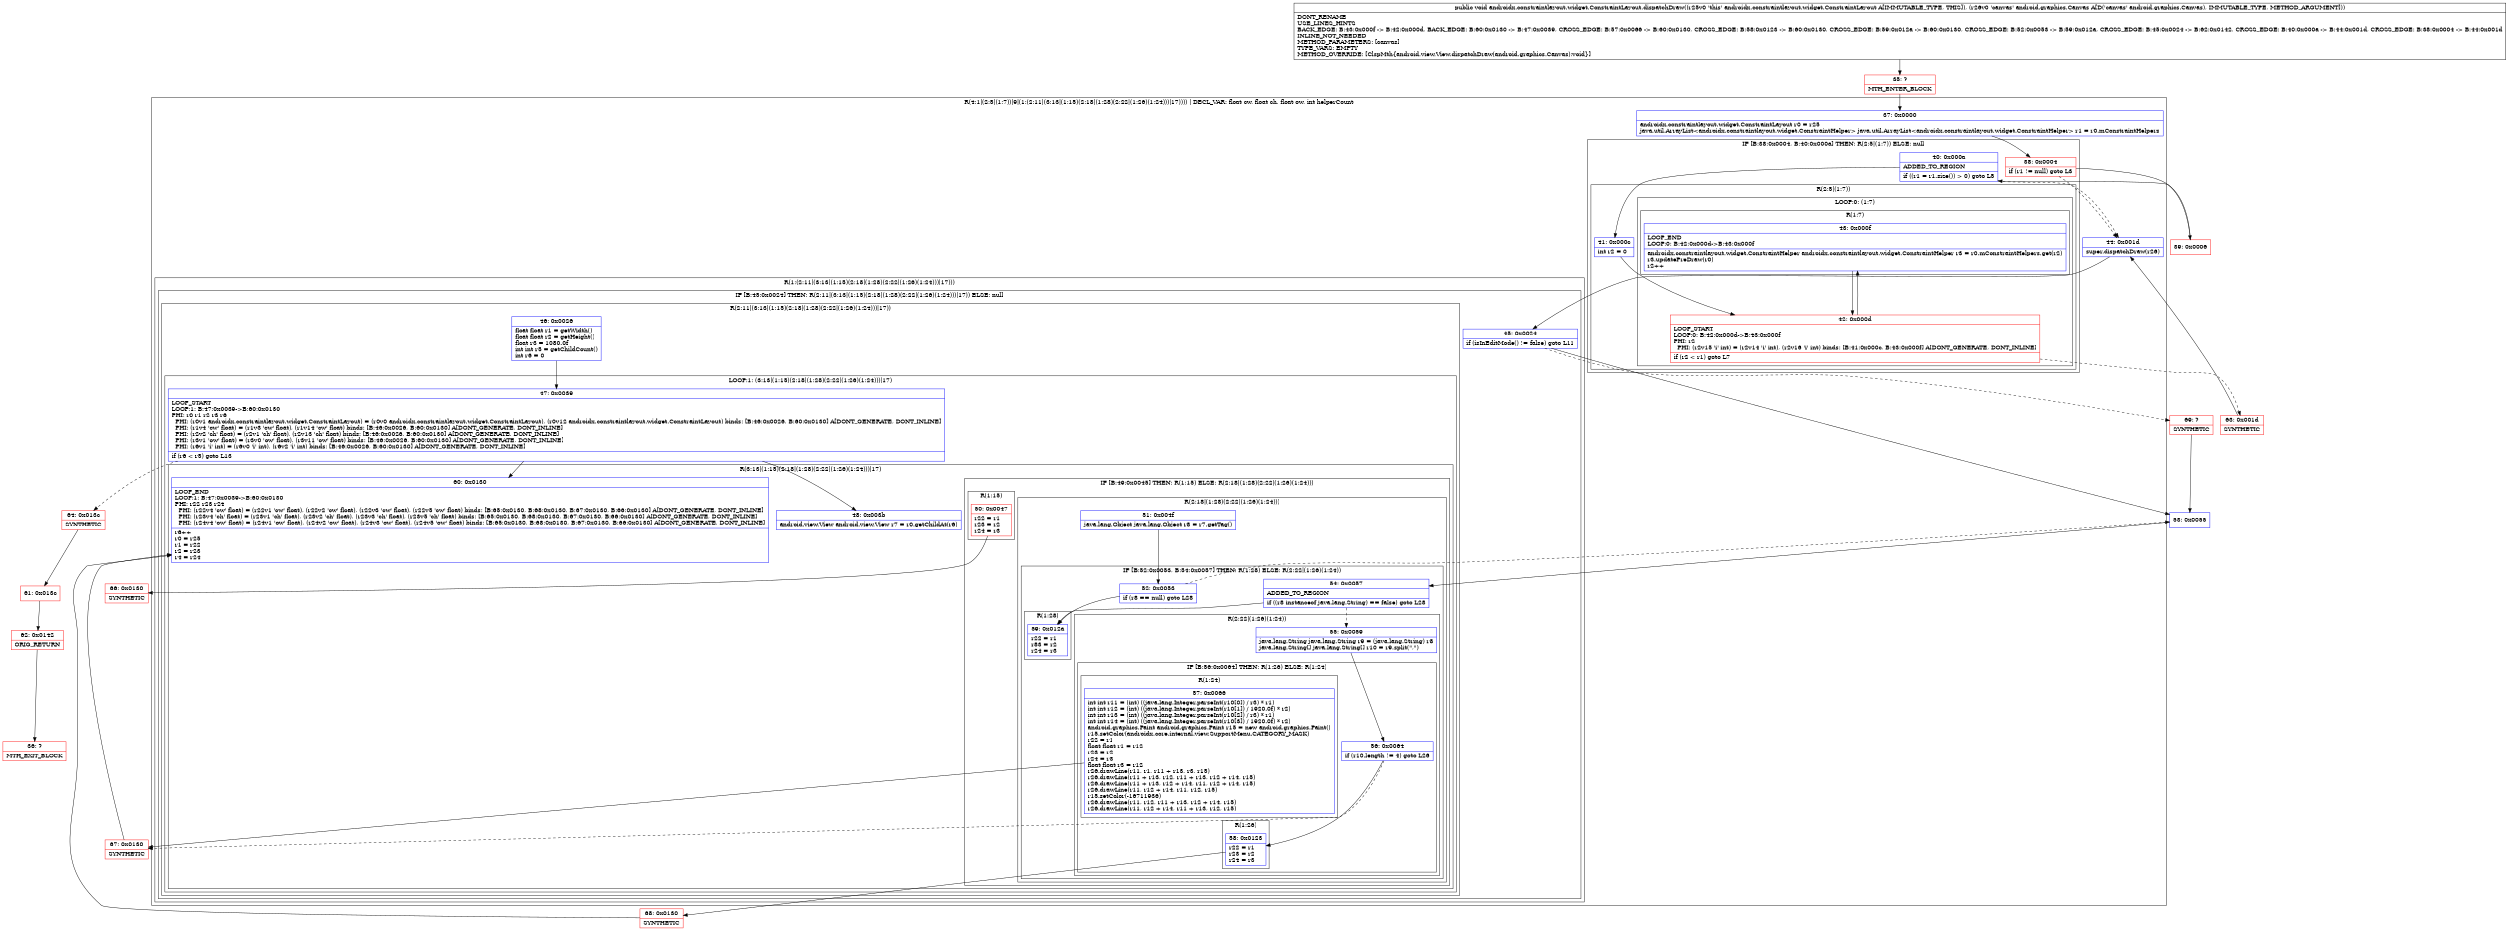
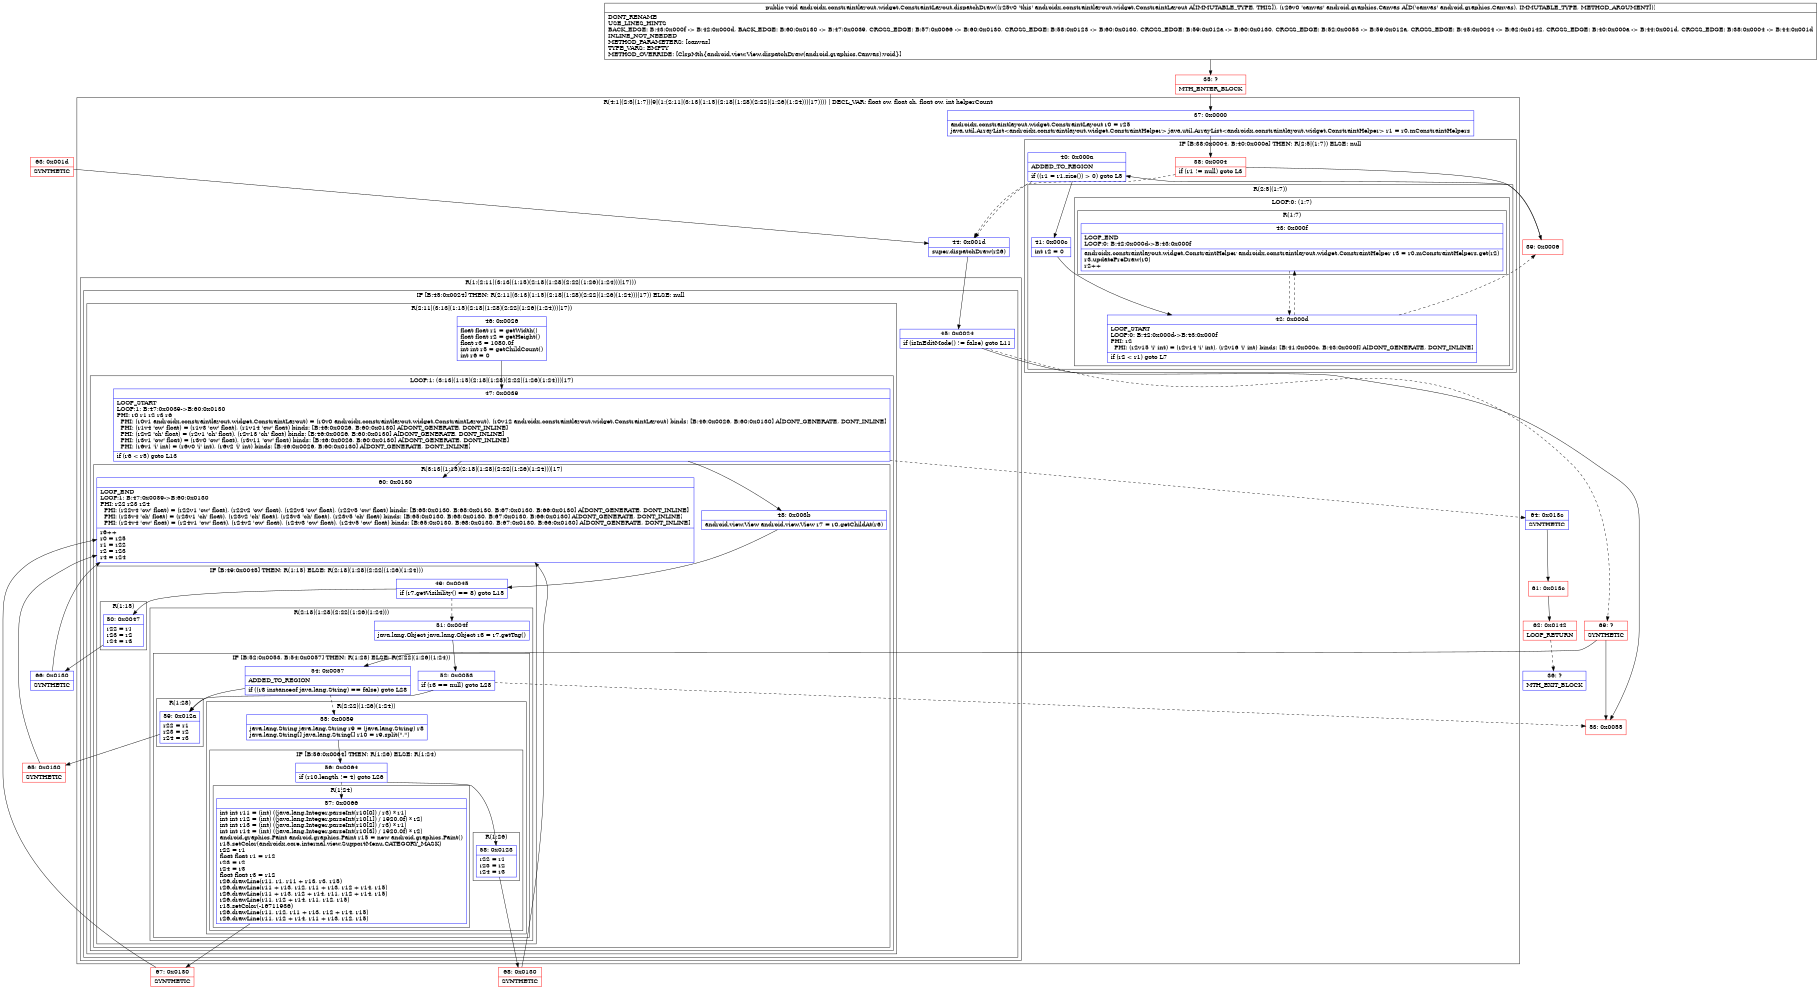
edge "43: 0x000f" -> "42: 0x000d": style solid -> dashed
edge "42: 0x000d" -> "43: 0x000f": style solid -> dashed
node "42: 0x000d": color red -> blue
edge "42: 0x000d" -> "63: 0x001d": now "42: 0x000d" -> "39: 0x0006"
node "64: 0x013c": color red -> blue
node "50: 0x0047": color red -> blue
node "53: 0x0055": color blue -> red
edge "53: 0x0055" -> "54: 0x0057": now "69: ?" -> "54: 0x0057"
node "49: 0x0045": added
node "66: 0x0130": color red -> blue
edge "66: 0x0130" -> "60: 0x0130": added
node "62: 0x0142": text "ORIG_RETURN" -> "LOOP_RETURN"
node "59: 0x012a": text "r83 = r2" -> "r23 = r2"
edge "62: 0x0142" -> "36: ?": style solid -> dashed
node "36: ?": color red -> blue
node "65: 0x0130": added
edge "56: 0x0064" -> "67: 0x0130": now "56: 0x0064" -> "57: 0x0066"
